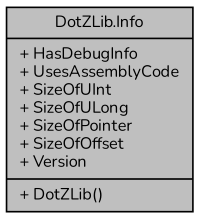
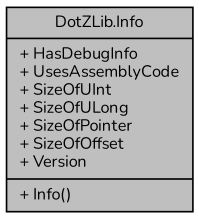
node "DotZLib.Info": text "+ DotZLib()" -> "+ Info()"
